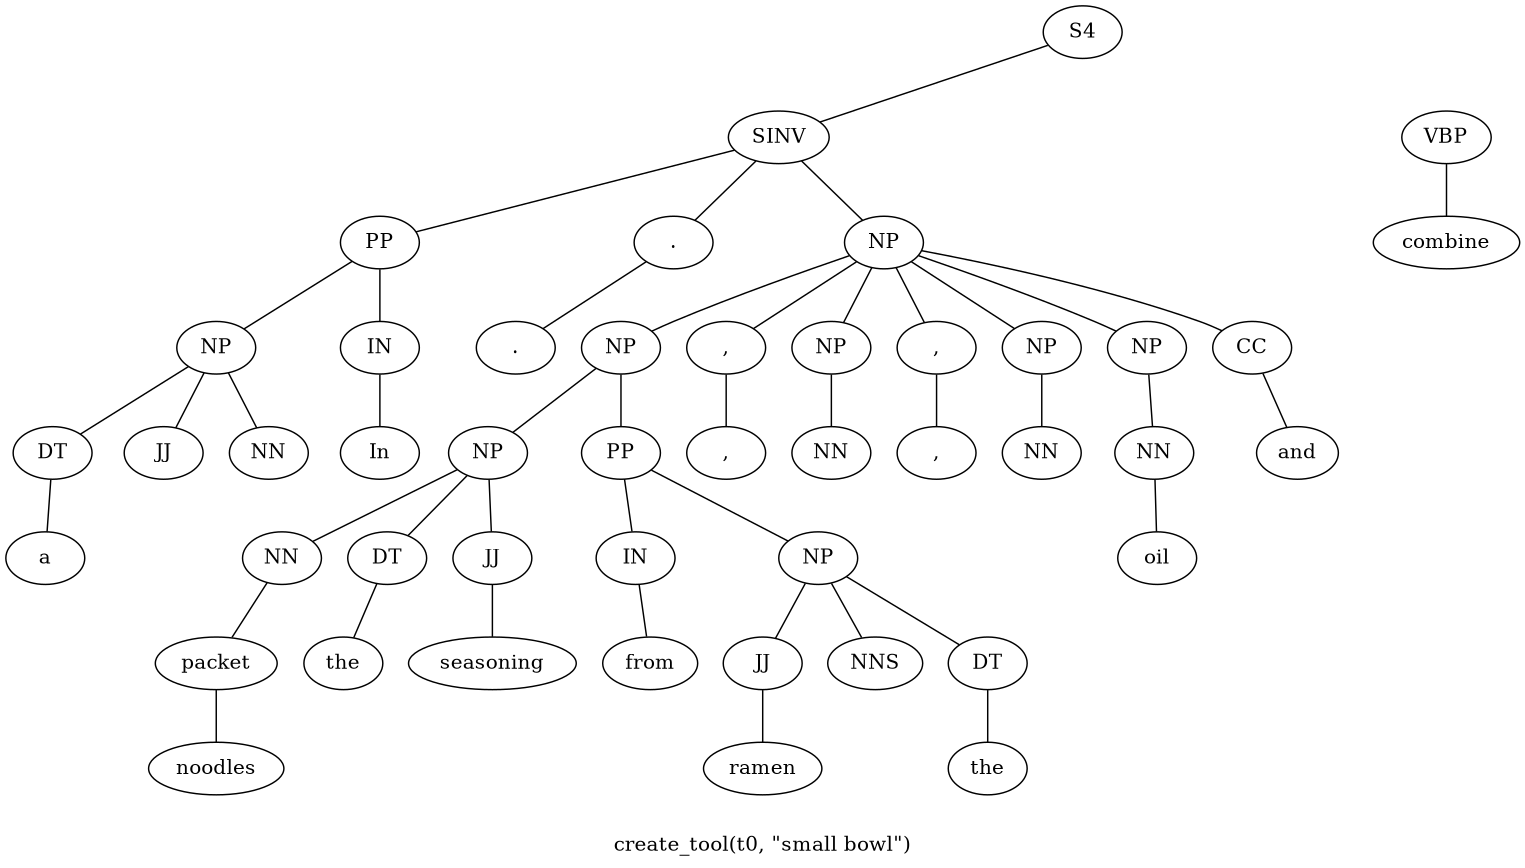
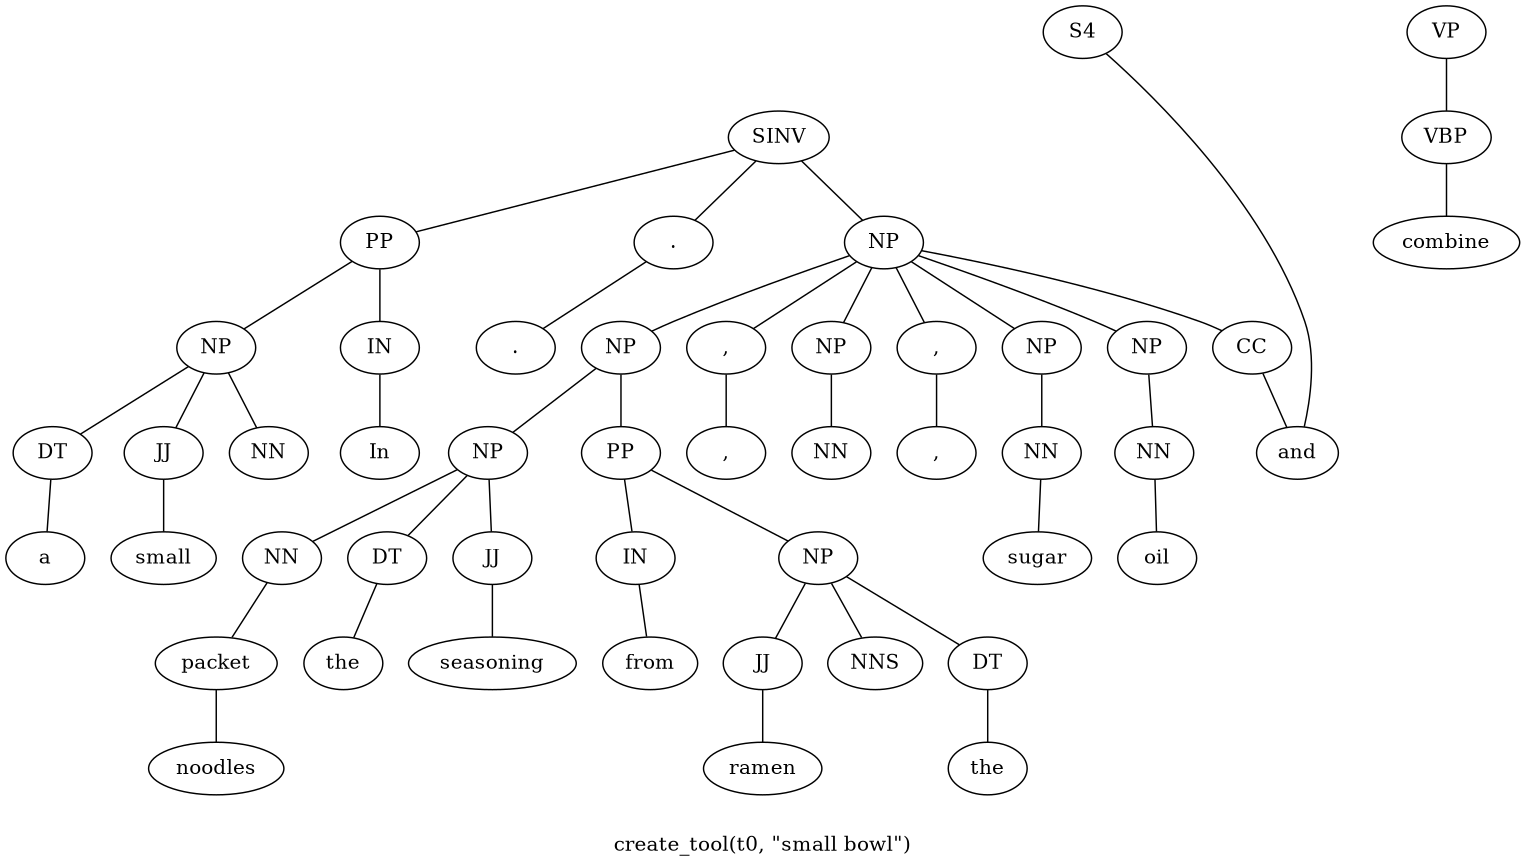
node "VP": added
edge "S4" -- "SINV": now "S4" -- "and"
node "small": added
node "sugar": added
